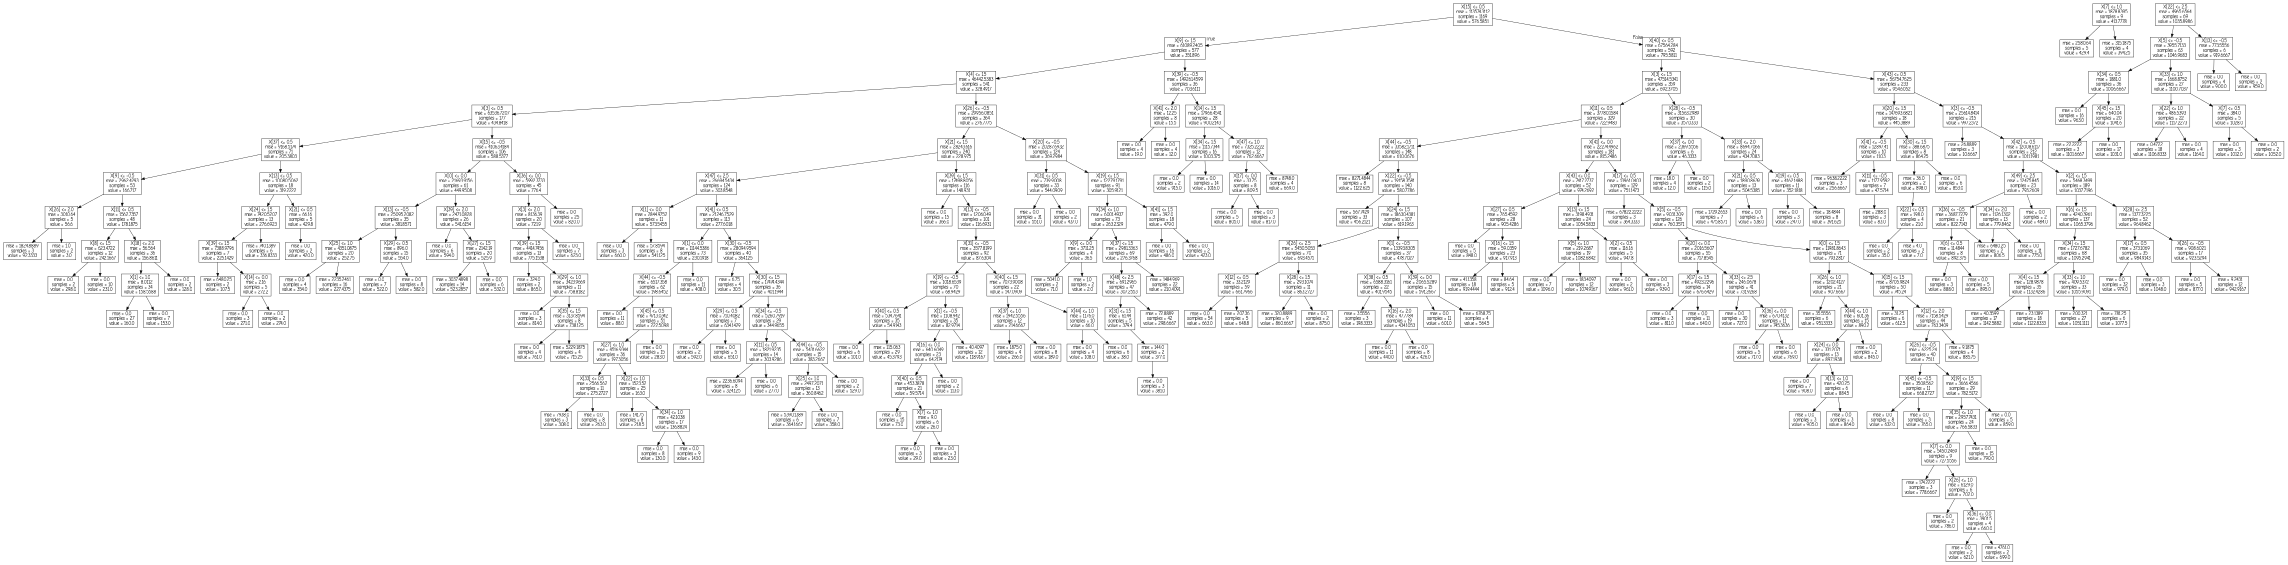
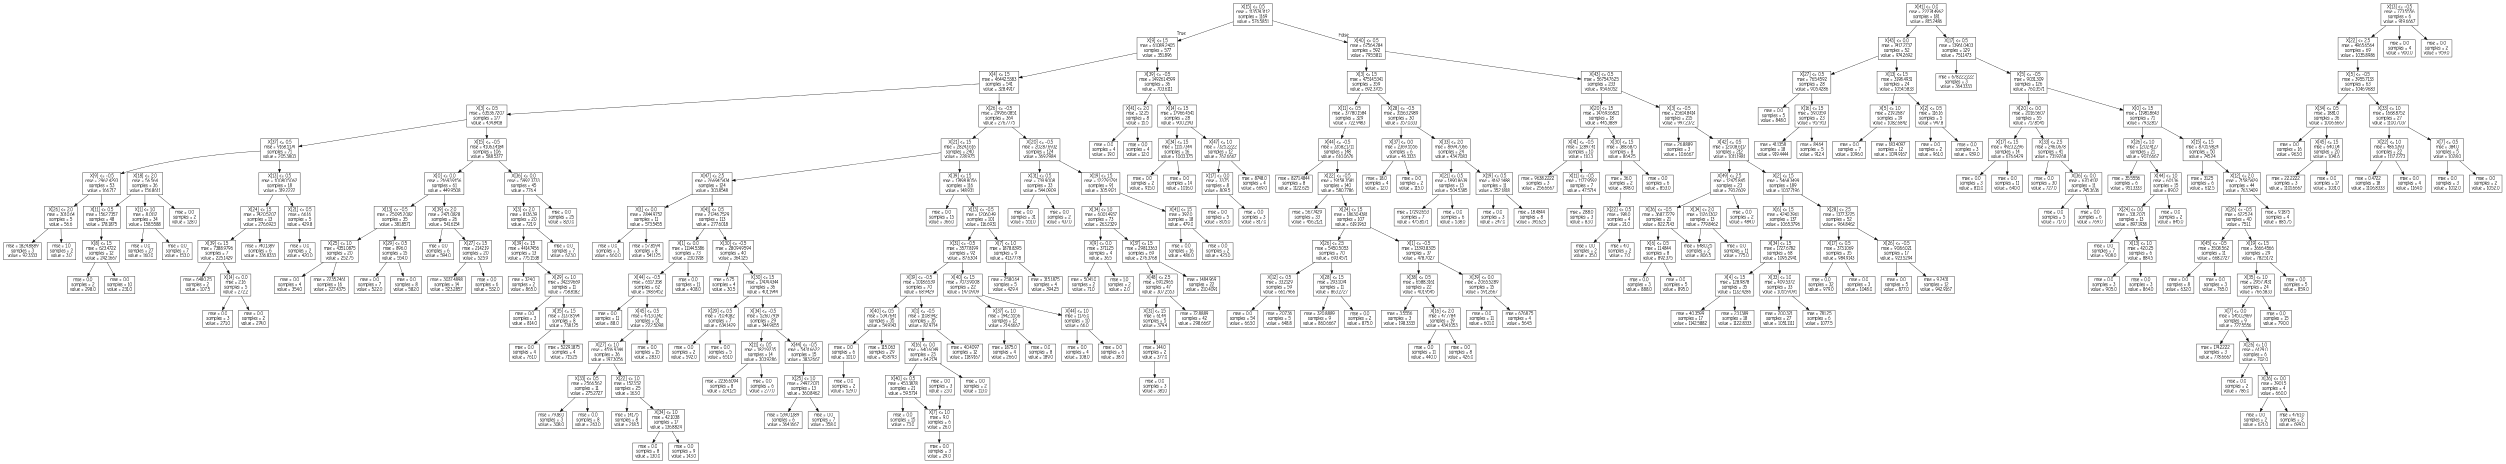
edge "X[22] <= 2.5 mse = 4965.6564 samples = 69 value = 1035.8986" -> "X[13] <= -0.5 mse = 773.5556 samples = 6 value = 919.6667": reversed
edge "X[11] <= 0.5 mse = 37780.1584 samples = 329 value = 722.9483" -> "X[41] <= 0.0 mse = 22274.4962 samples = 181 value = 815.2486": removed
edge "X[11] <= 0.5 mse = 1562.7357 samples = 48 value = 178.1875" -> "X[18] <= 2.0 mse = 56.564 samples = 36 value = 156.8611": reversed
edge "X[13] <= -0.5 mse = 12060.49 samples = 101 value = 116.6931" -> "X[7] <= 1.0 mse = 1878.8395 samples = 9 value = 413.7778": added
node "mse = 115.063 samples = 29 value = 45.3793": label "mse = 115.063 samples = 29 value = 45.3793" -> "mse = 115.063 samples = 29 value = 45.8793"
edge "X[44] <= -0.5 mse = 5431.6622 samples = 15 value = 383.2667" -> "mse = 0.0 samples = 2 value = 529.0": now "mse = 0.0 samples = 6 value = 101.0" -> "mse = 0.0 samples = 2 value = 529.0"
edge "X[7] <= 1.0 mse = 9.0 samples = 6 value = 26.0" -> "mse = 0.0 samples = 3 value = 23.0": reversed
